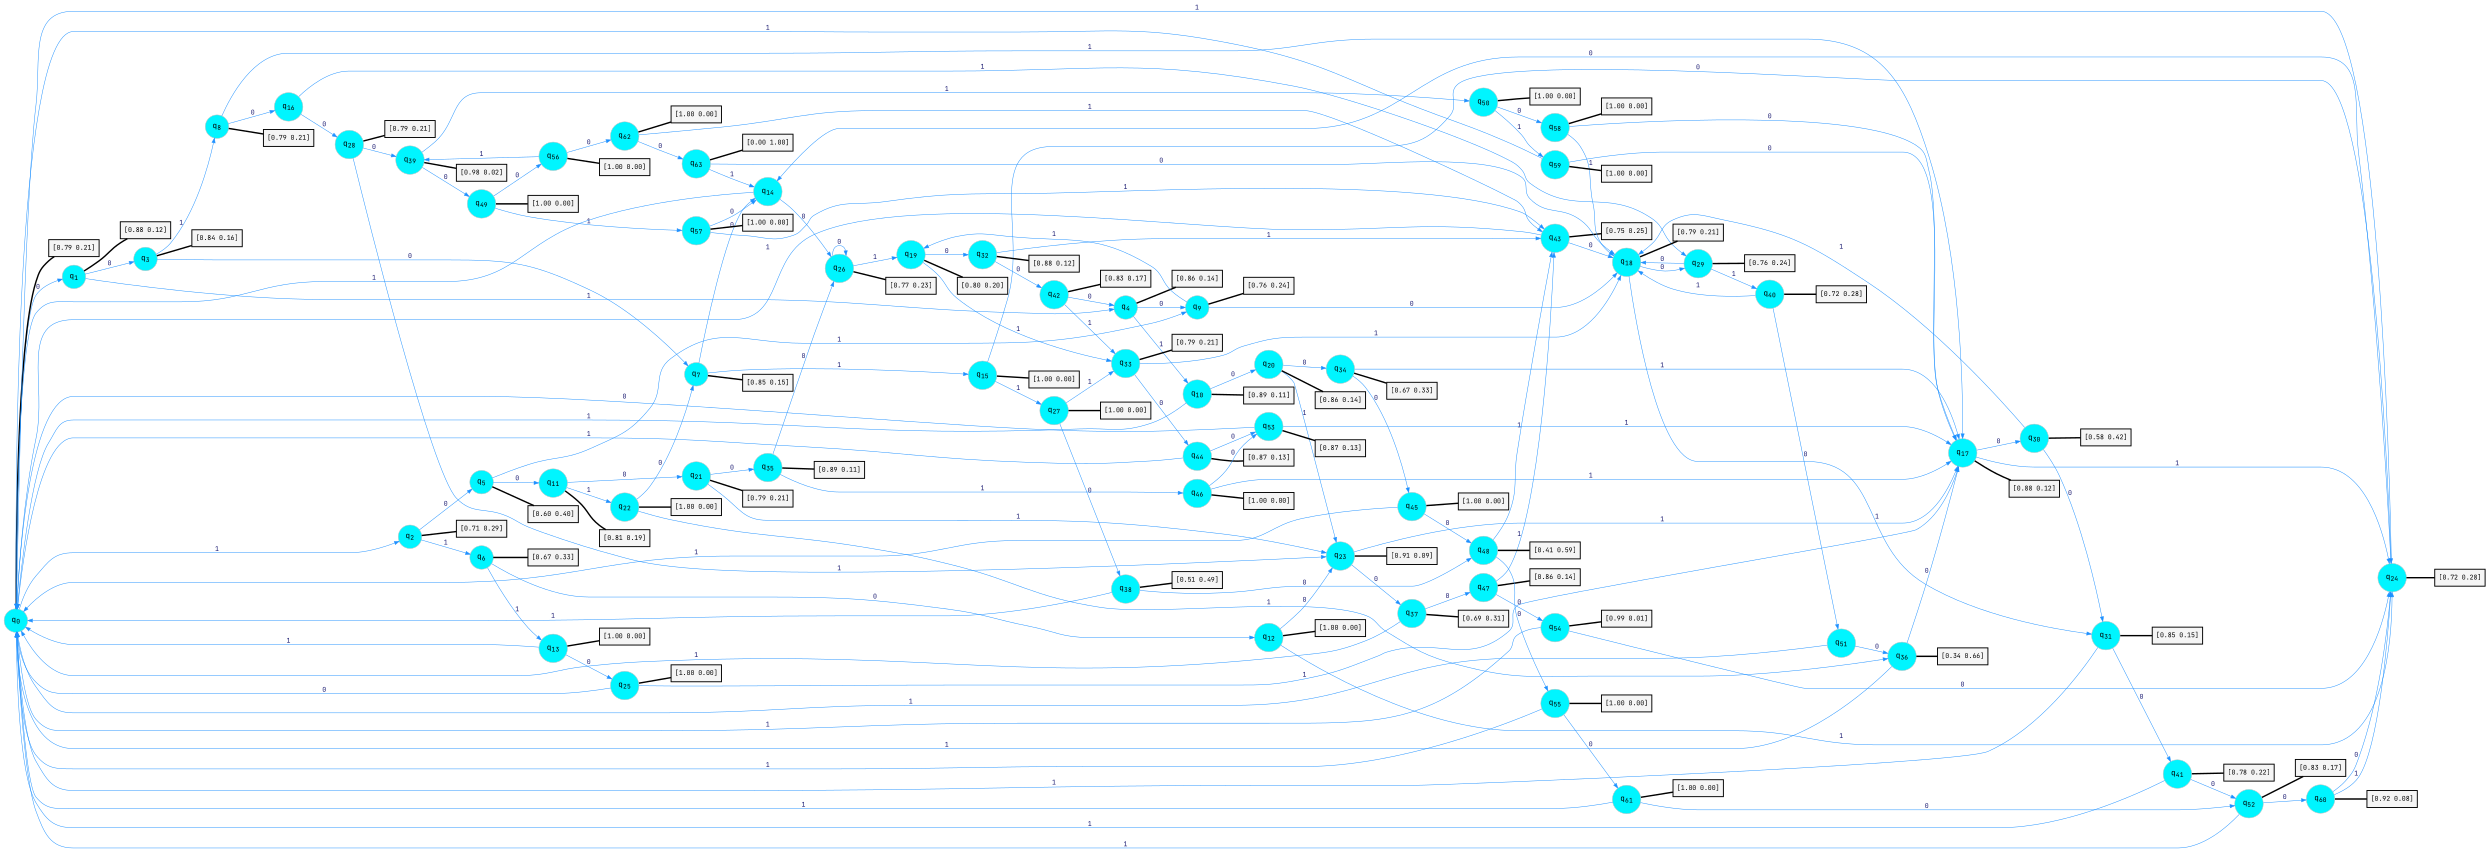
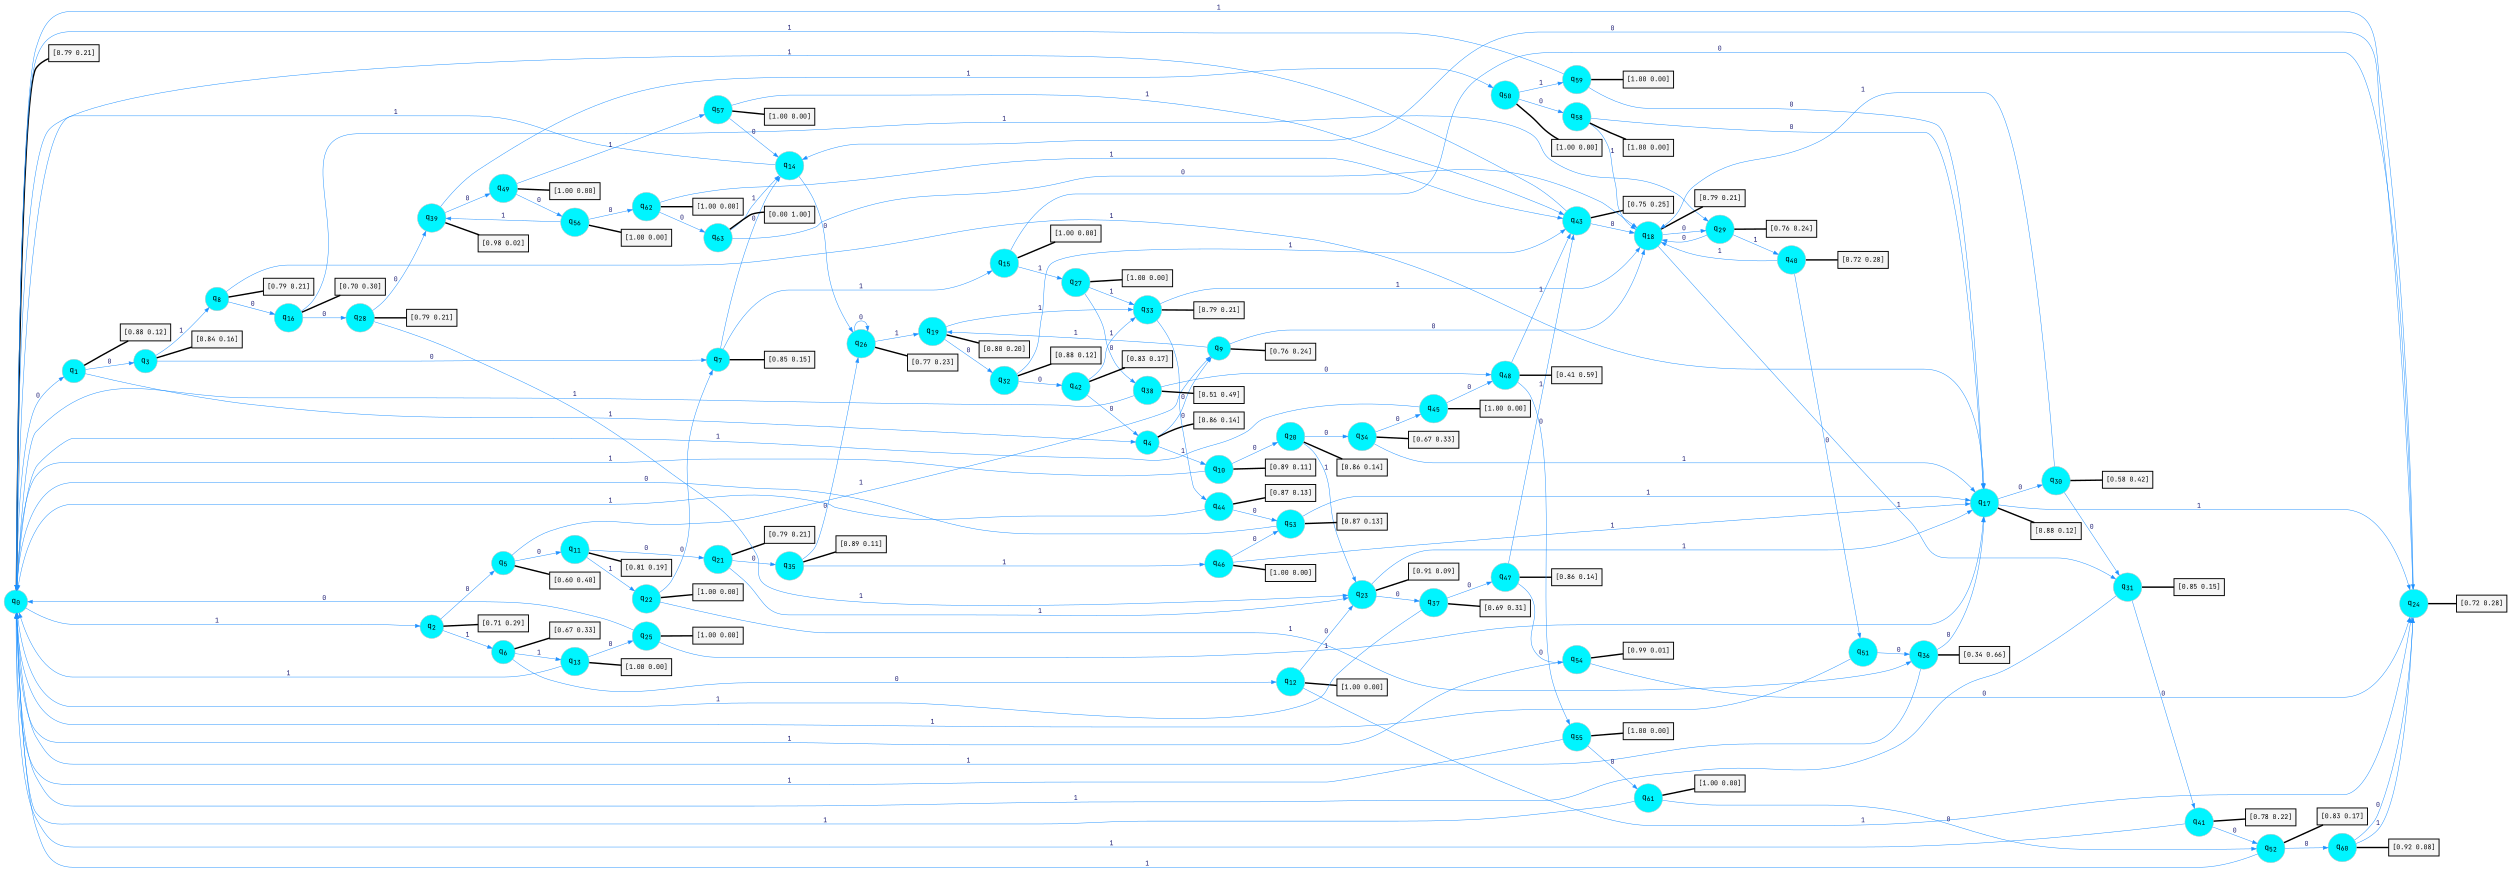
node "[0.70 0.30]": added
